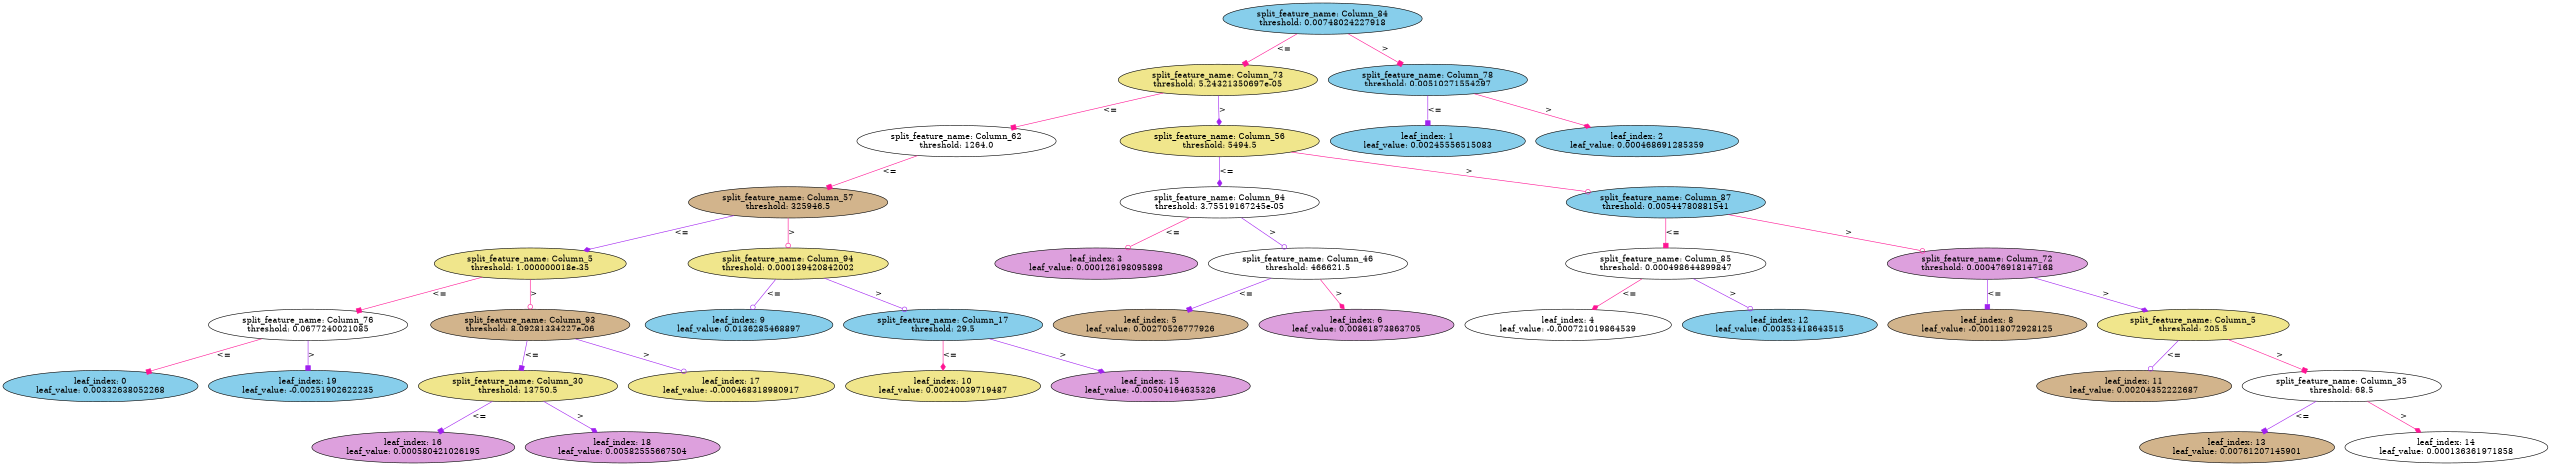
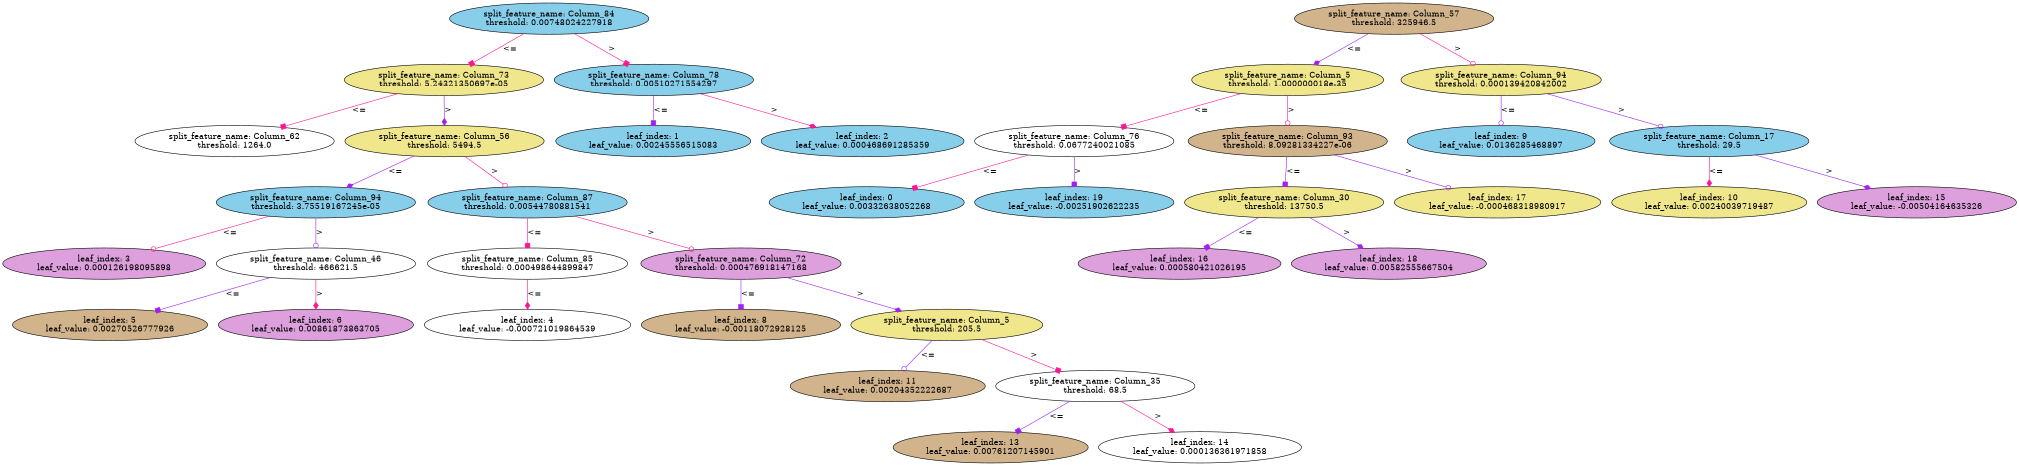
edge "split_feature_name: Column_62 threshold: 1264.0" -> "split_feature_name: Column_57 threshold: 325946.5": removed, label "<="
node "split_feature_name: Column_94 threshold: 3.75519167245e-05": fillcolor white -> skyblue
node "leaf_index: 12 leaf_value: 0.00353418643515": removed
